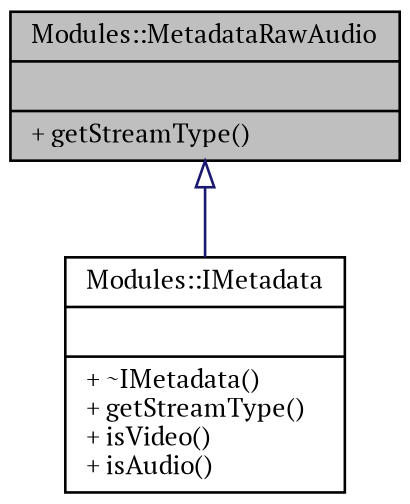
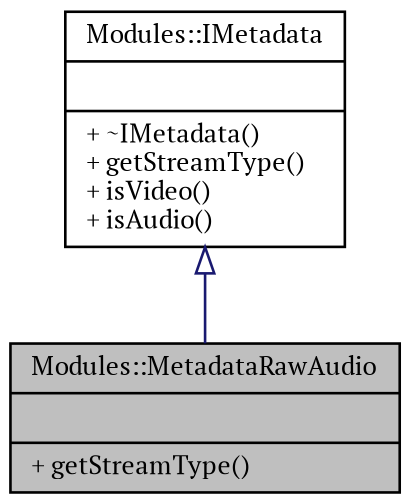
edge "Modules::IMetadata" -> "Modules::MetadataRawAudio": reversed
